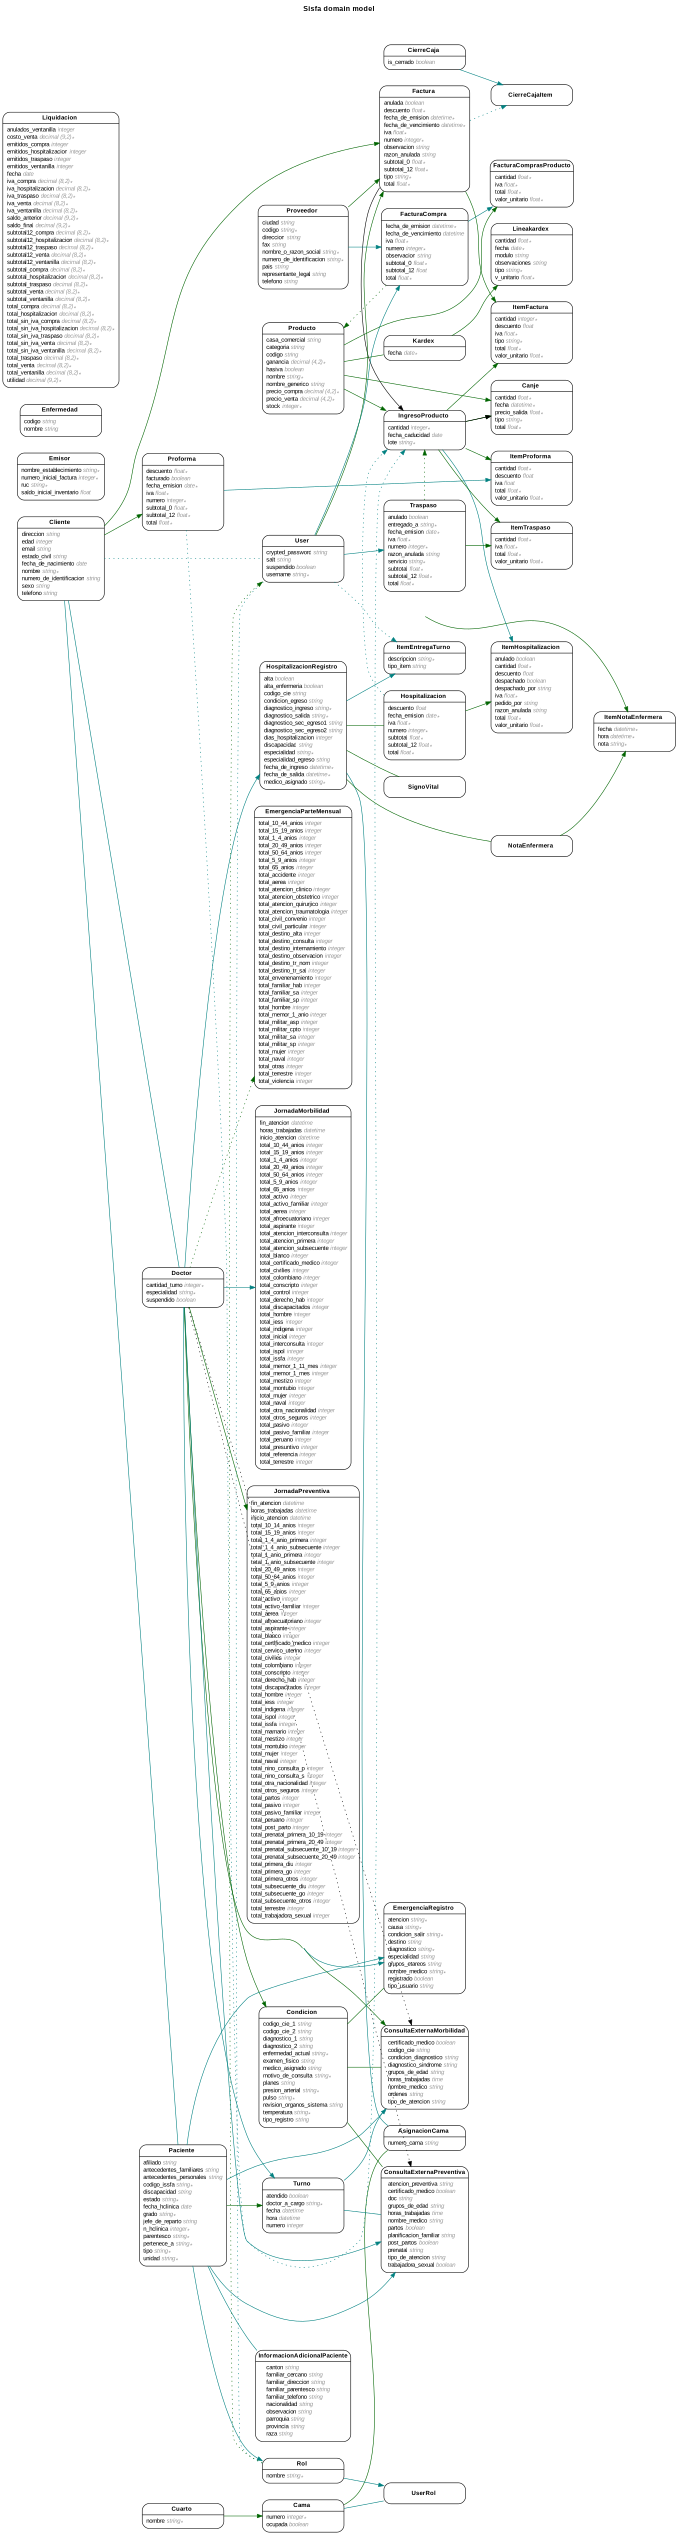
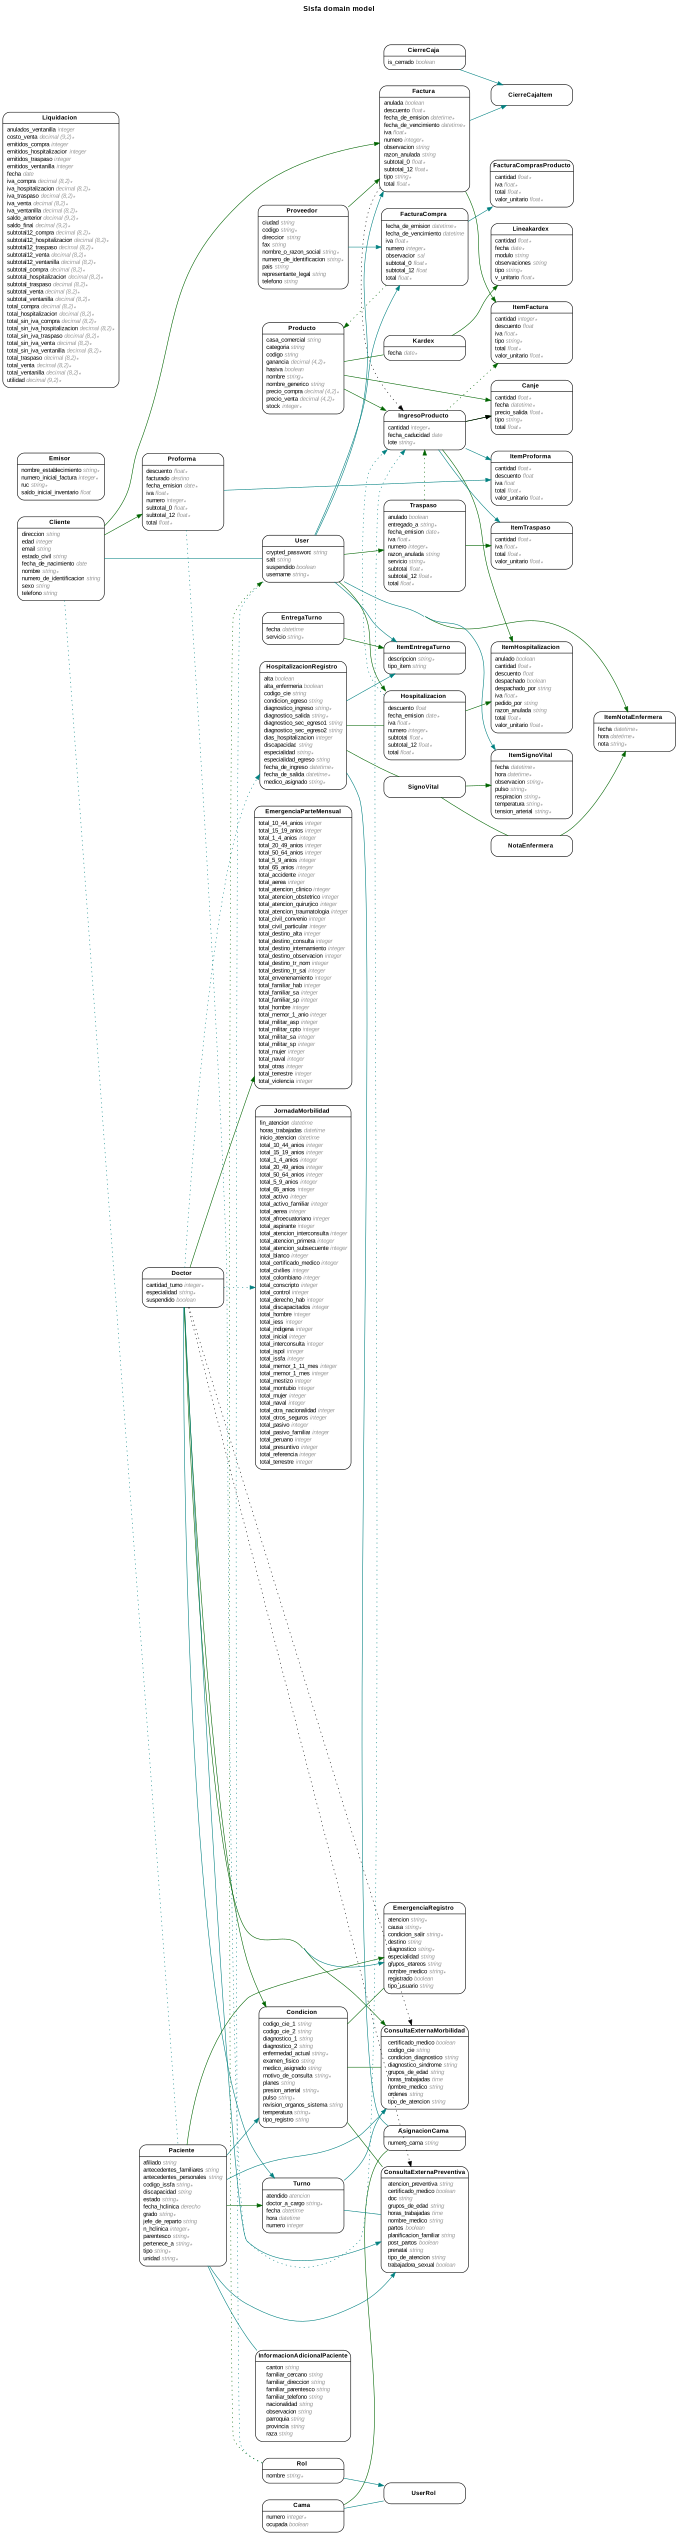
edge "CierreCajaItem" -- "Factura": style dotted -> solid
edge "Factura" -- "IngresoProducto": style solid -> dotted
node "FacturaCompra": text "string" -> "sal"
edge "FacturaComprasProducto" -- "Producto": removed
edge "Factura" -- "User": color darkgreen -> teal
edge "ItemFactura" -- "IngresoProducto": style solid -> dotted
node "Enfermedad": removed
edge "IngresoProducto" -- "ItemProforma": color darkgreen -> teal
node "Proforma": text "boolean" -> "destino"
edge "IngresoProducto" -- "ItemTraspaso": color darkgreen -> teal
edge "IngresoProducto" -- "ItemHospitalizacion": color teal -> darkgreen
edge "Traspaso" -- "User": color teal -> darkgreen
edge "Cliente" -- "User": style dotted -> solid
edge "User" -- "ItemEntregaTurno": style dotted -> solid
node "EntregaTurno": added
edge "User" -- "Hospitalizacion": added
node "ItemSignoVital": added
edge "HospitalizacionRegistro" -- "NotaEnfermera": now "SignoVital" -- "NotaEnfermera"
edge "Cliente" -- "Doctor": removed
edge "HospitalizacionRegistro" -- "Doctor": style solid -> dotted
edge "EmergenciaParteMensual" -- "Doctor": style dotted -> solid
edge "Doctor" -- "JornadaMorbilidad": style solid -> dotted
edge "Cliente" -- "Paciente": style solid -> dotted
node "JornadaPreventiva": removed
edge "EmergenciaRegistro" -- "Paciente": color teal -> darkgreen
node "Turno": text "boolean" -> "atencion"
node "Paciente": text "date" -> "derecho"
edge "Paciente" -- "Rol": now "Paciente" -- "Condicion"
node "Cuarto": removed
